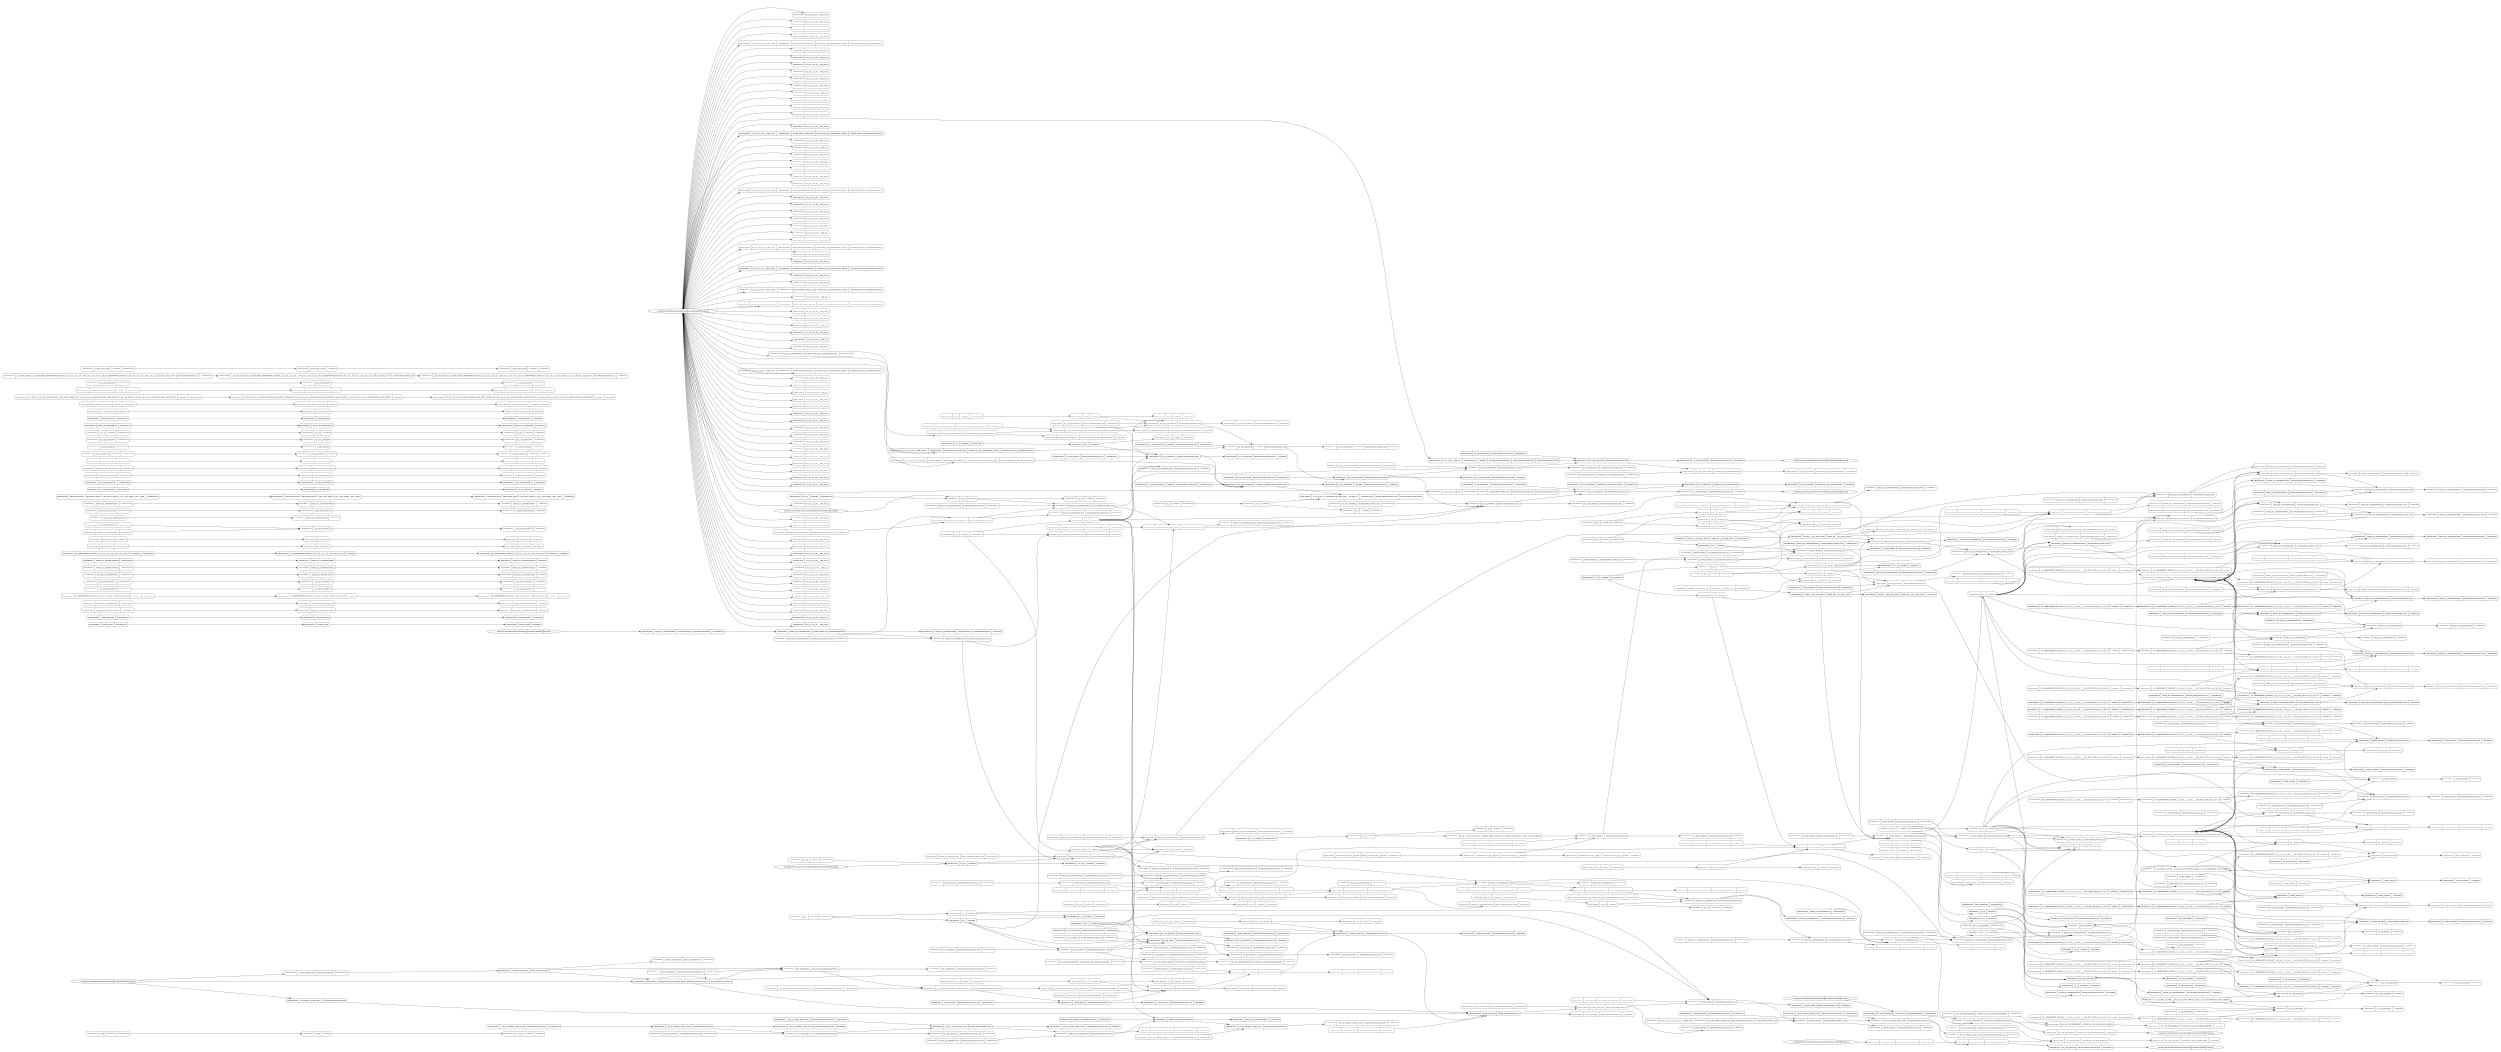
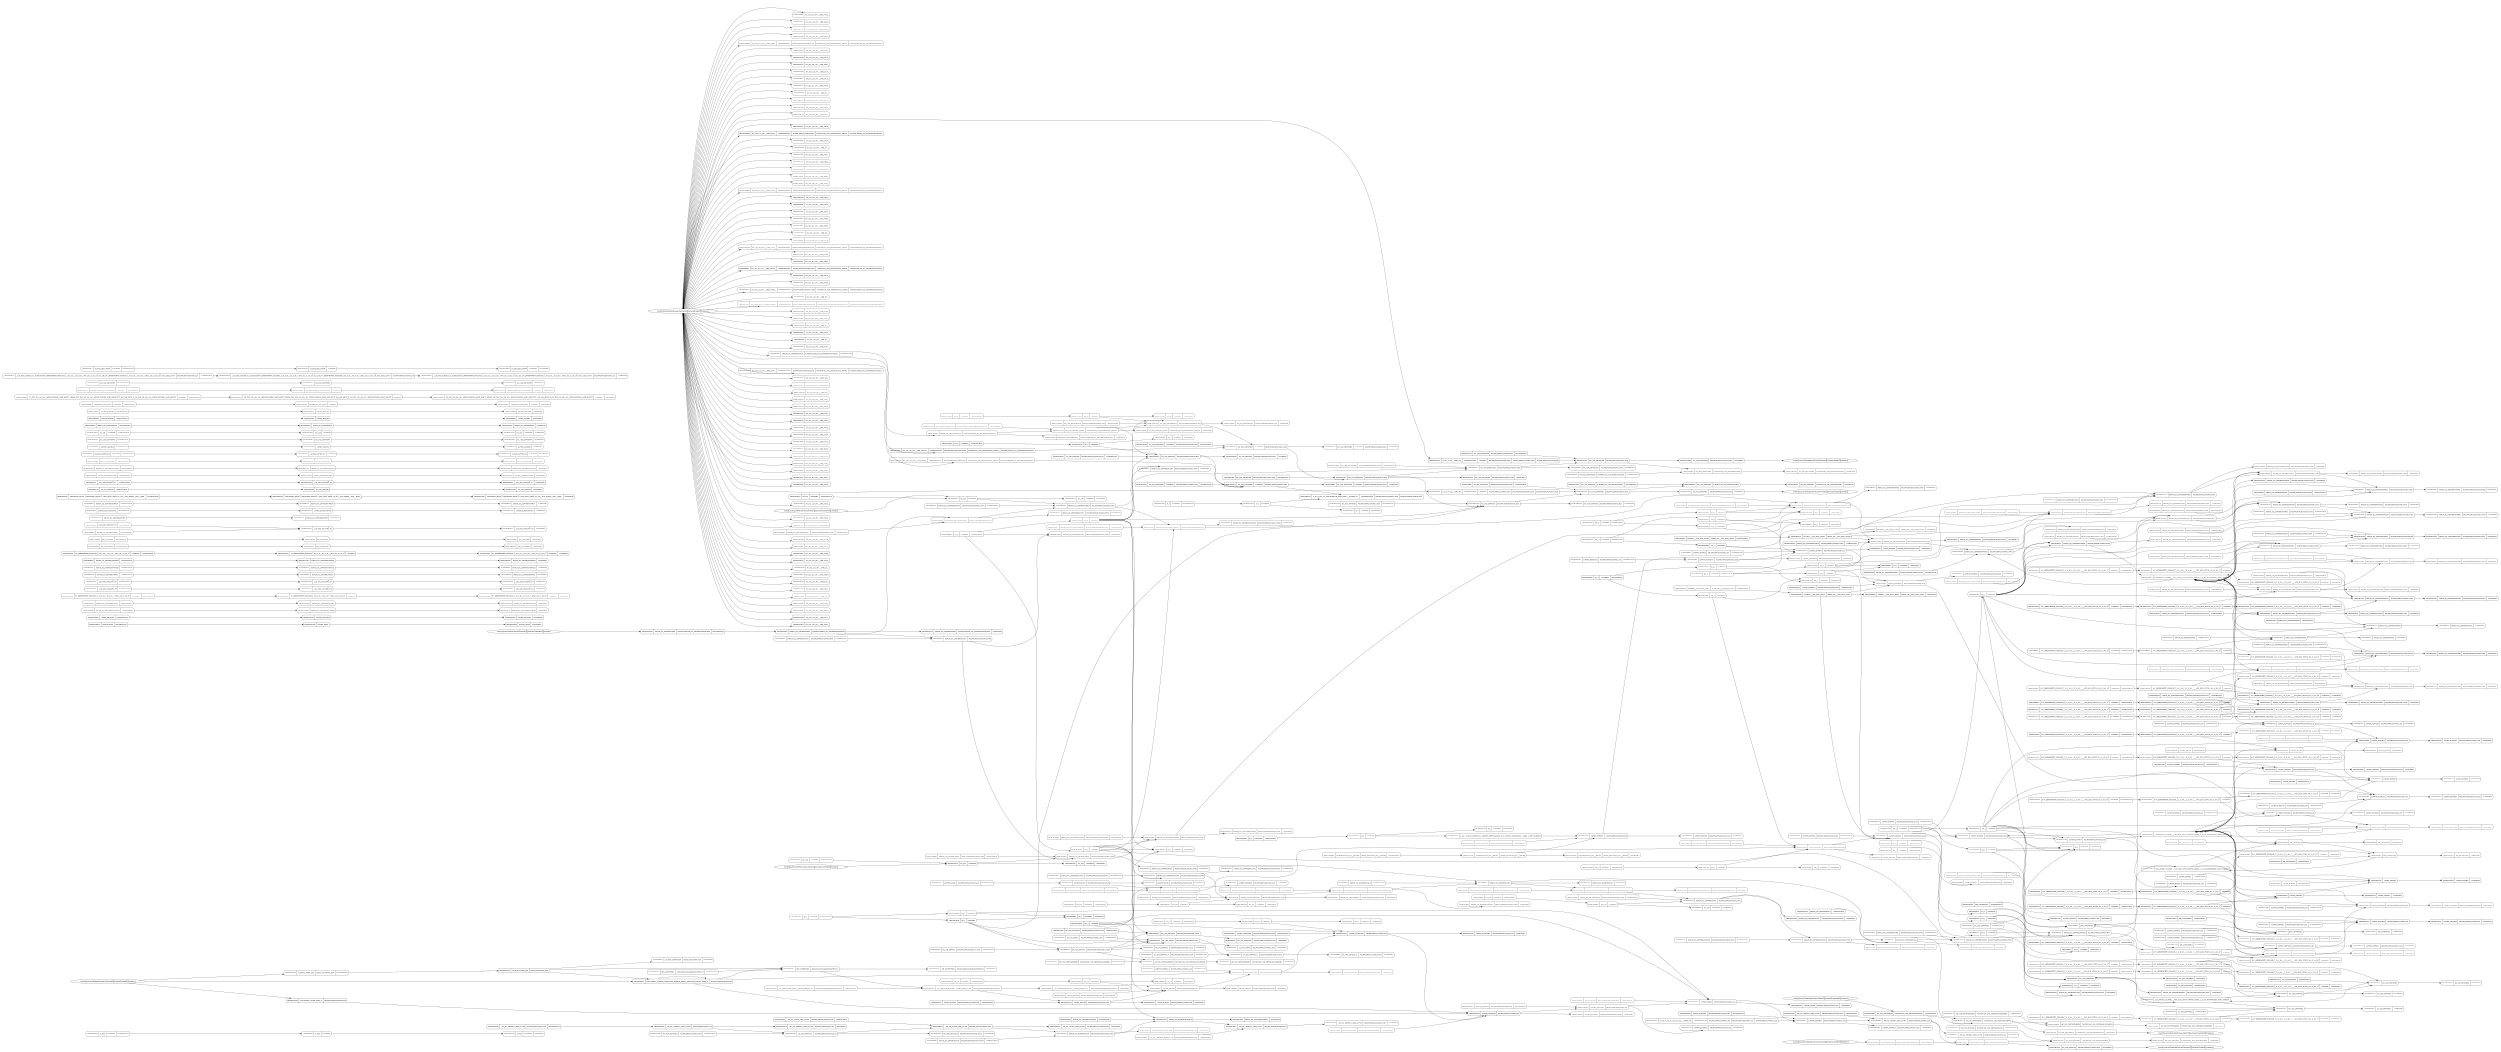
node "CE0x55024e0": added
